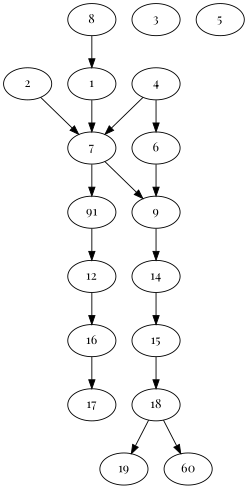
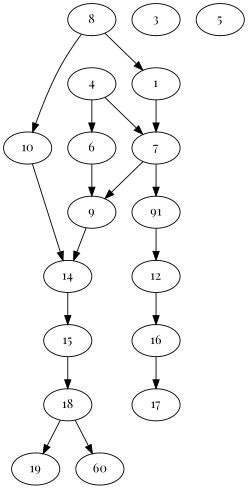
node "2": removed
node "10": added
